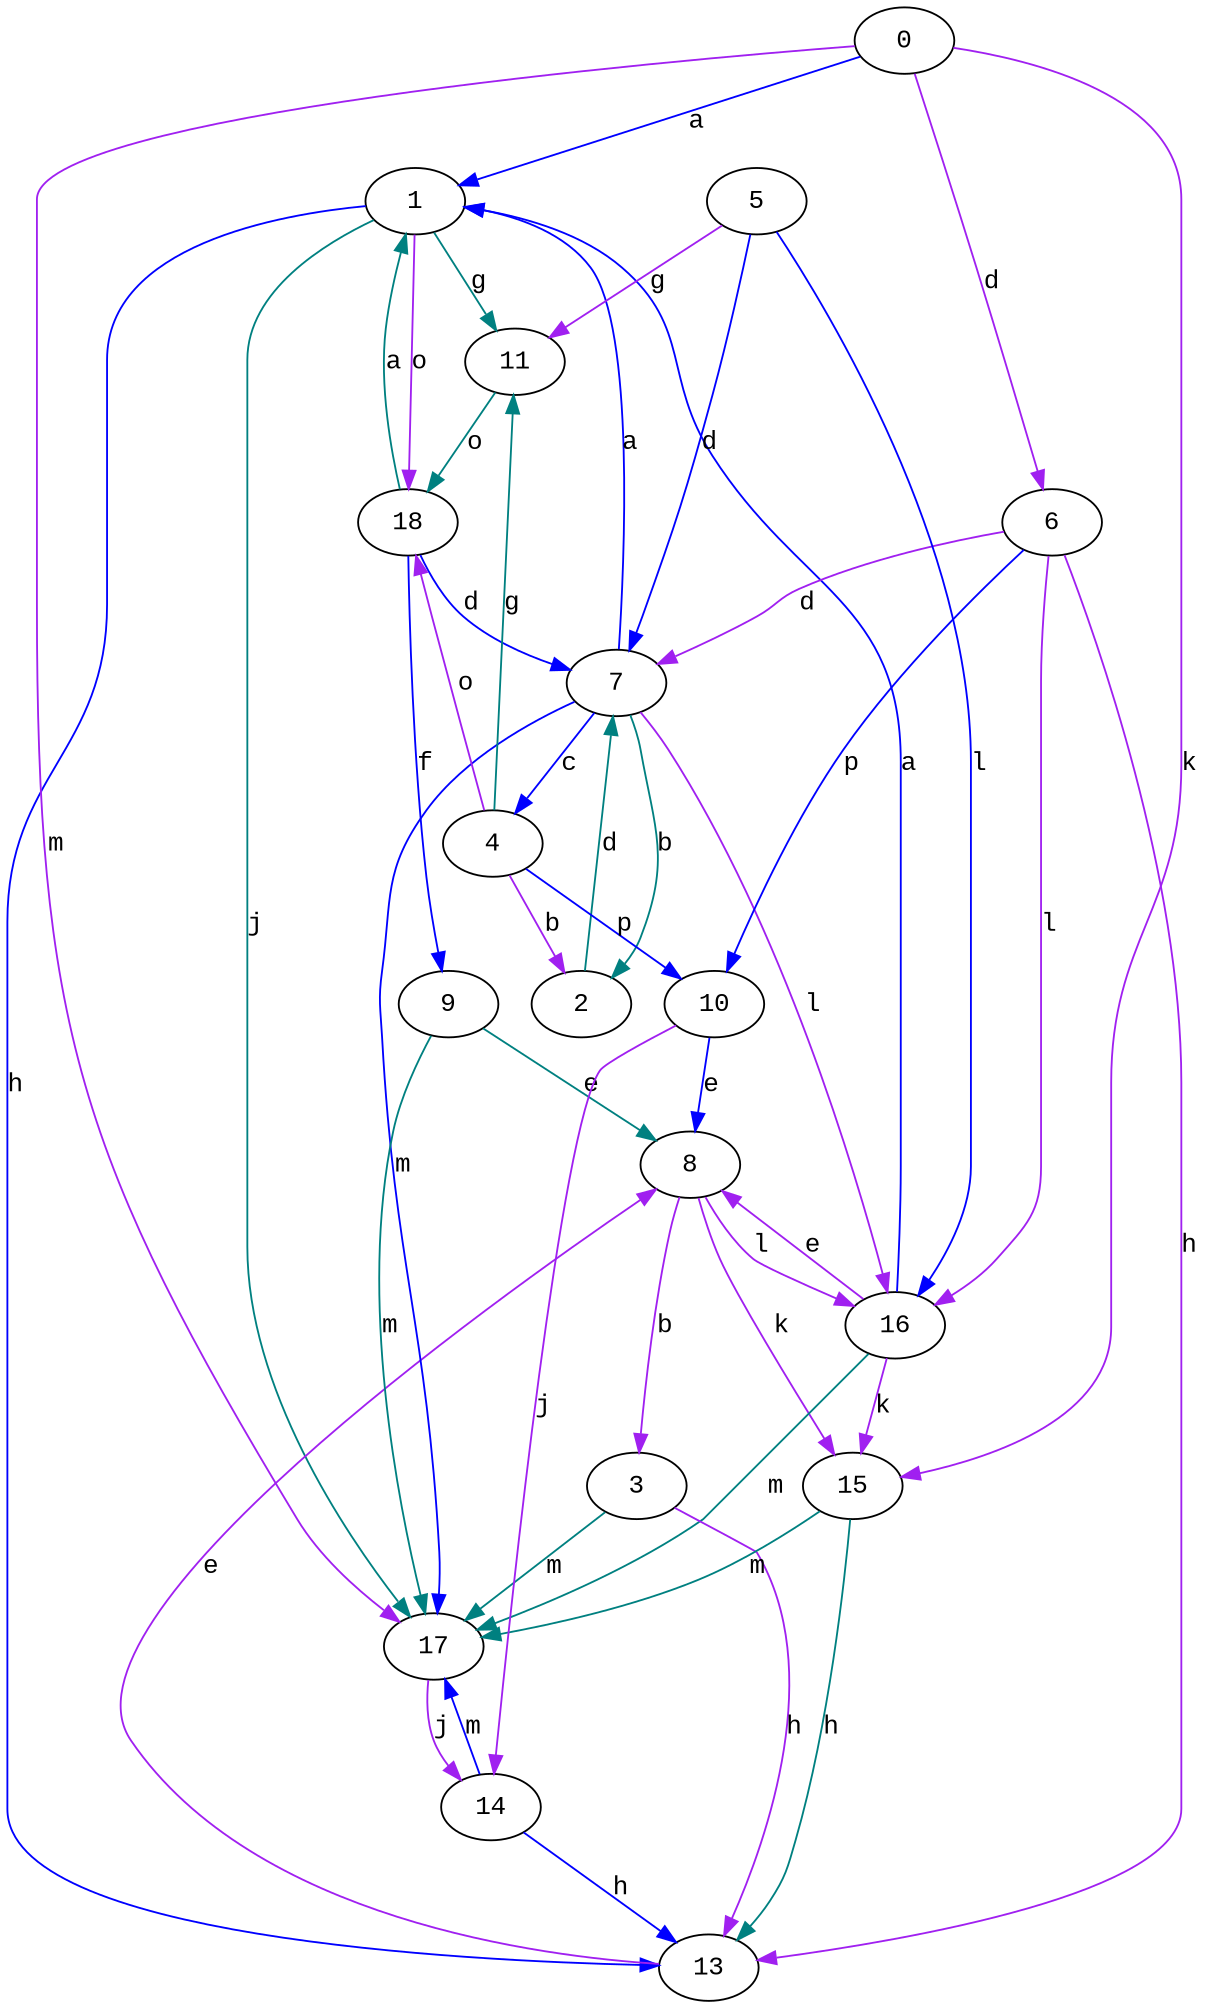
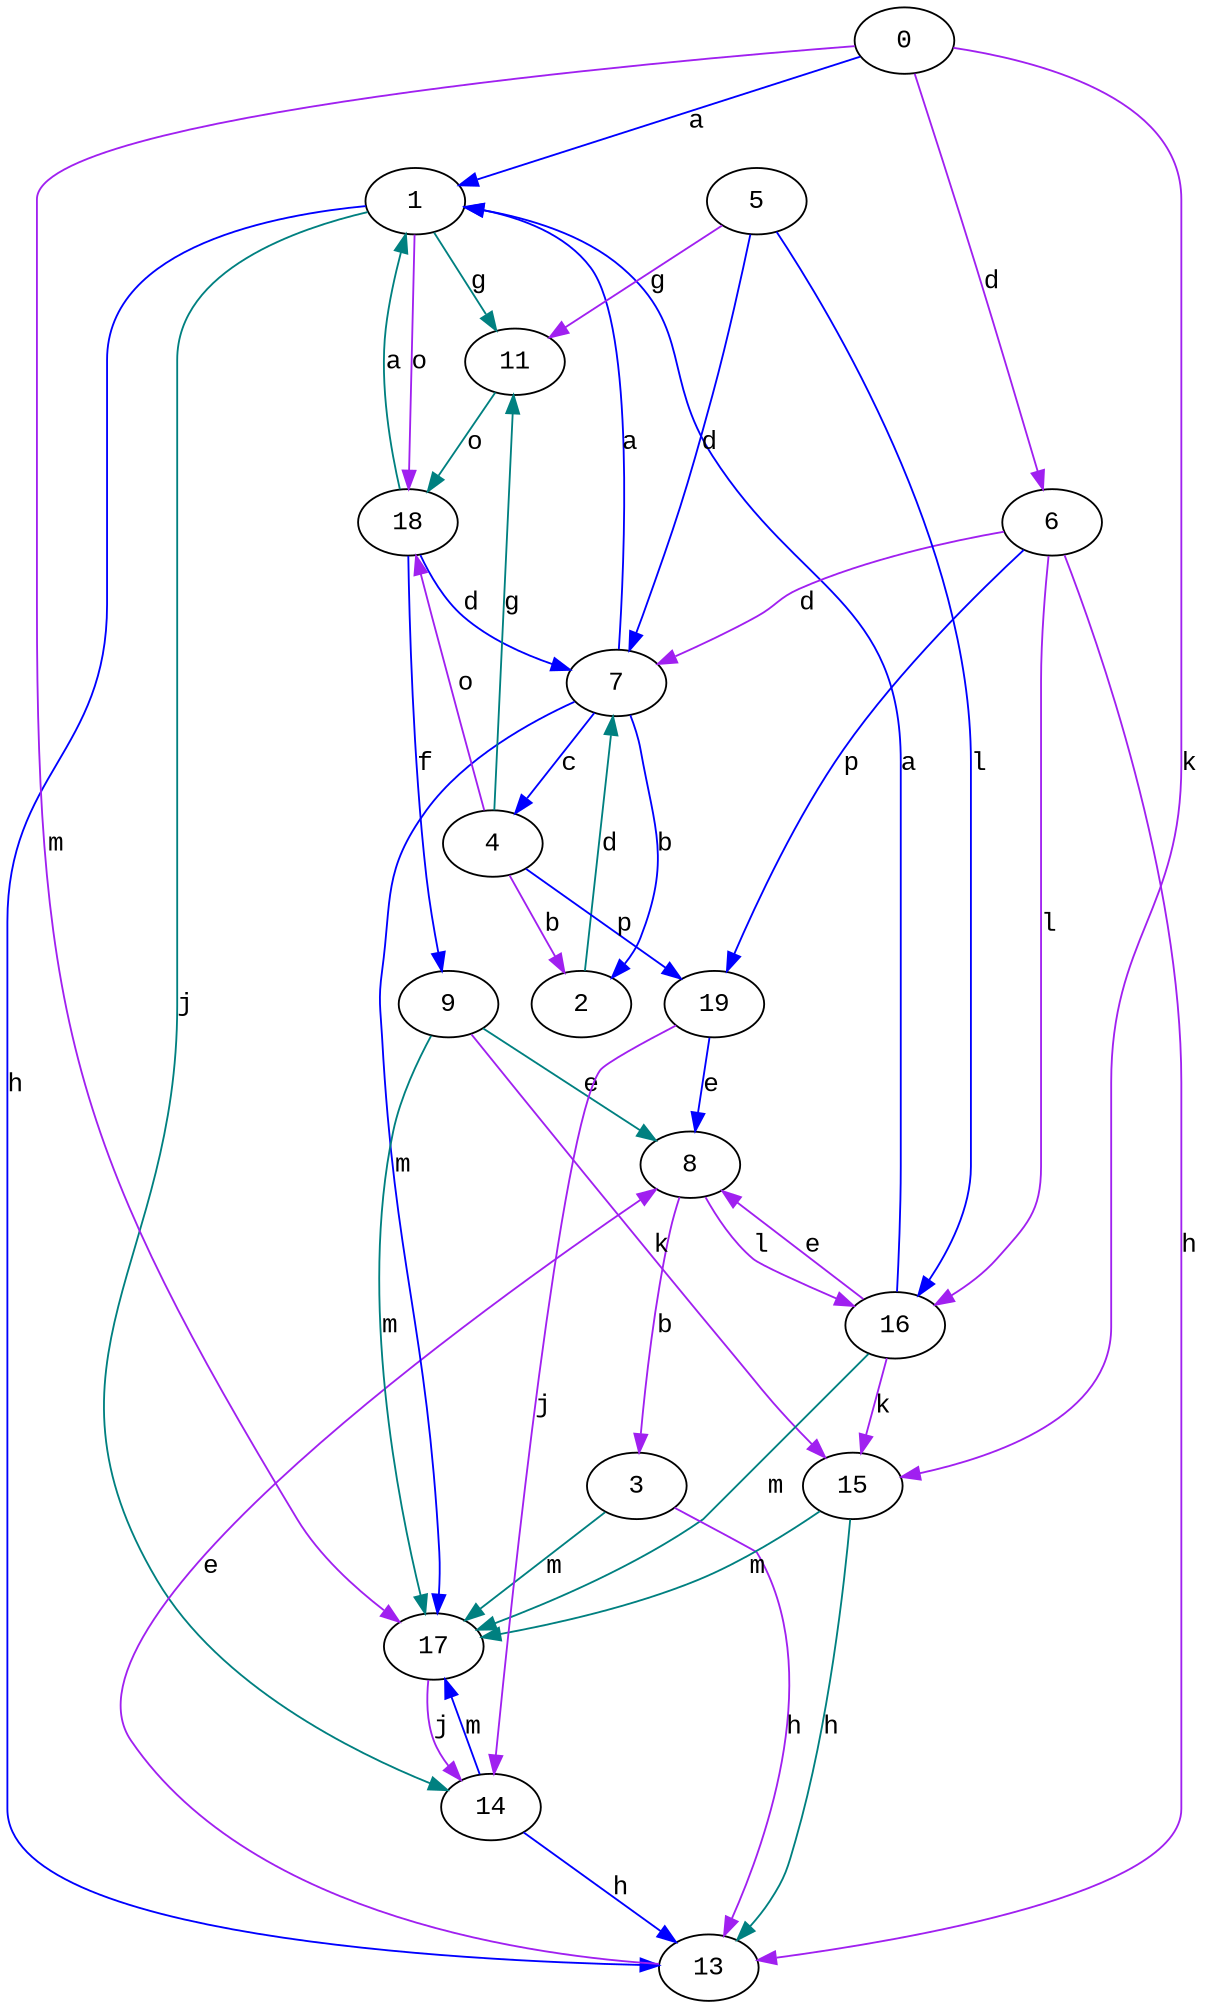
edge "7" -> "2": color teal -> blue
edge "1" -> "17": now "1" -> "14"
edge "7" -> "16": removed, label "l"
node "10": label "10" -> "19"
edge "8" -> "15": now "9" -> "15"
